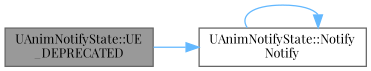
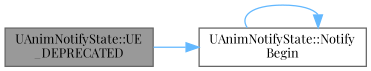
node "UAnimNotifyState::Notify Notify": label "UAnimNotifyState::Notify Notify" -> "UAnimNotifyState::Notify Begin"
